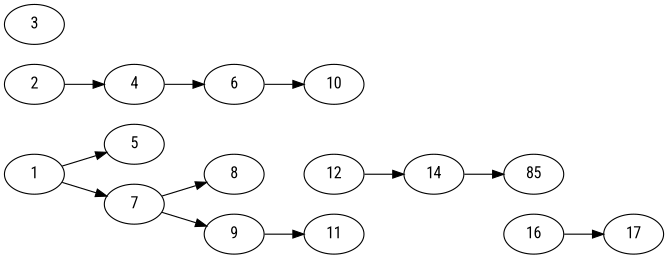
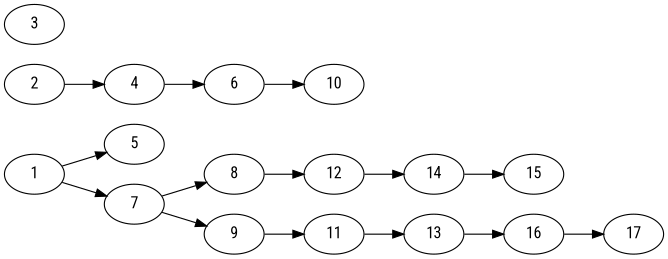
edge "8" -> "12": added
node "85": label "85" -> "15"
node "13": added
